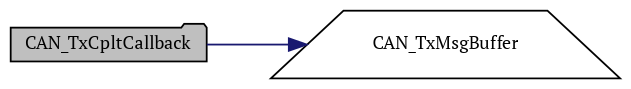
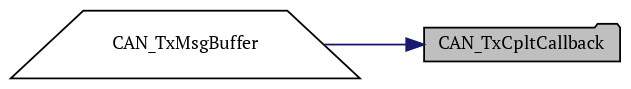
edge "CAN_TxCpltCallback" -> "CAN_TxMsgBuffer": reversed
